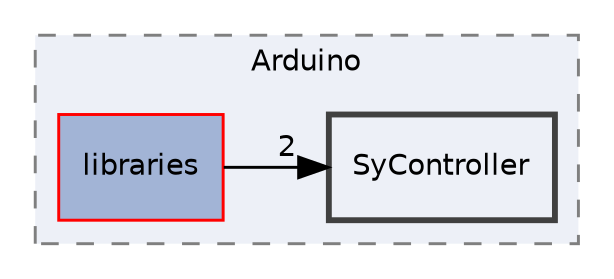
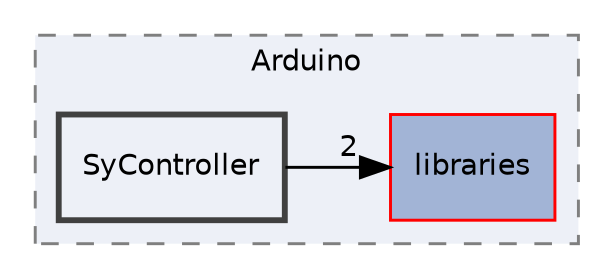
edge "libraries" -> "SyController": reversed
